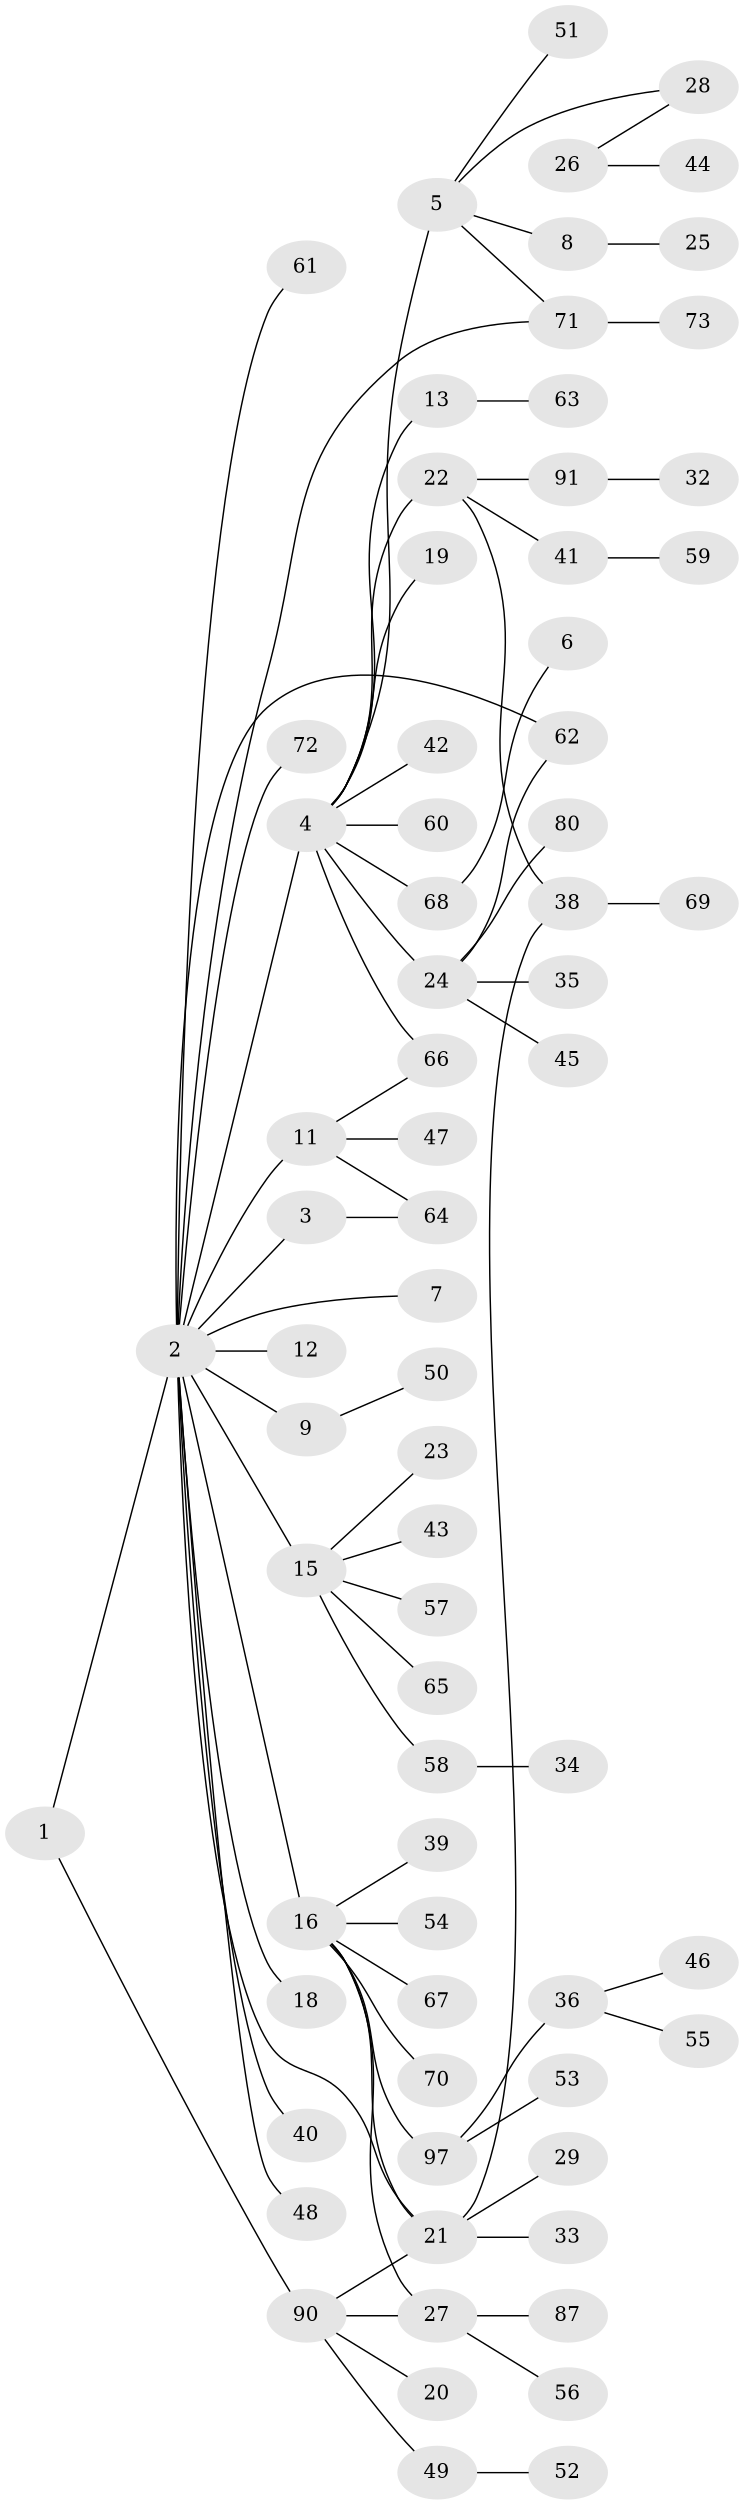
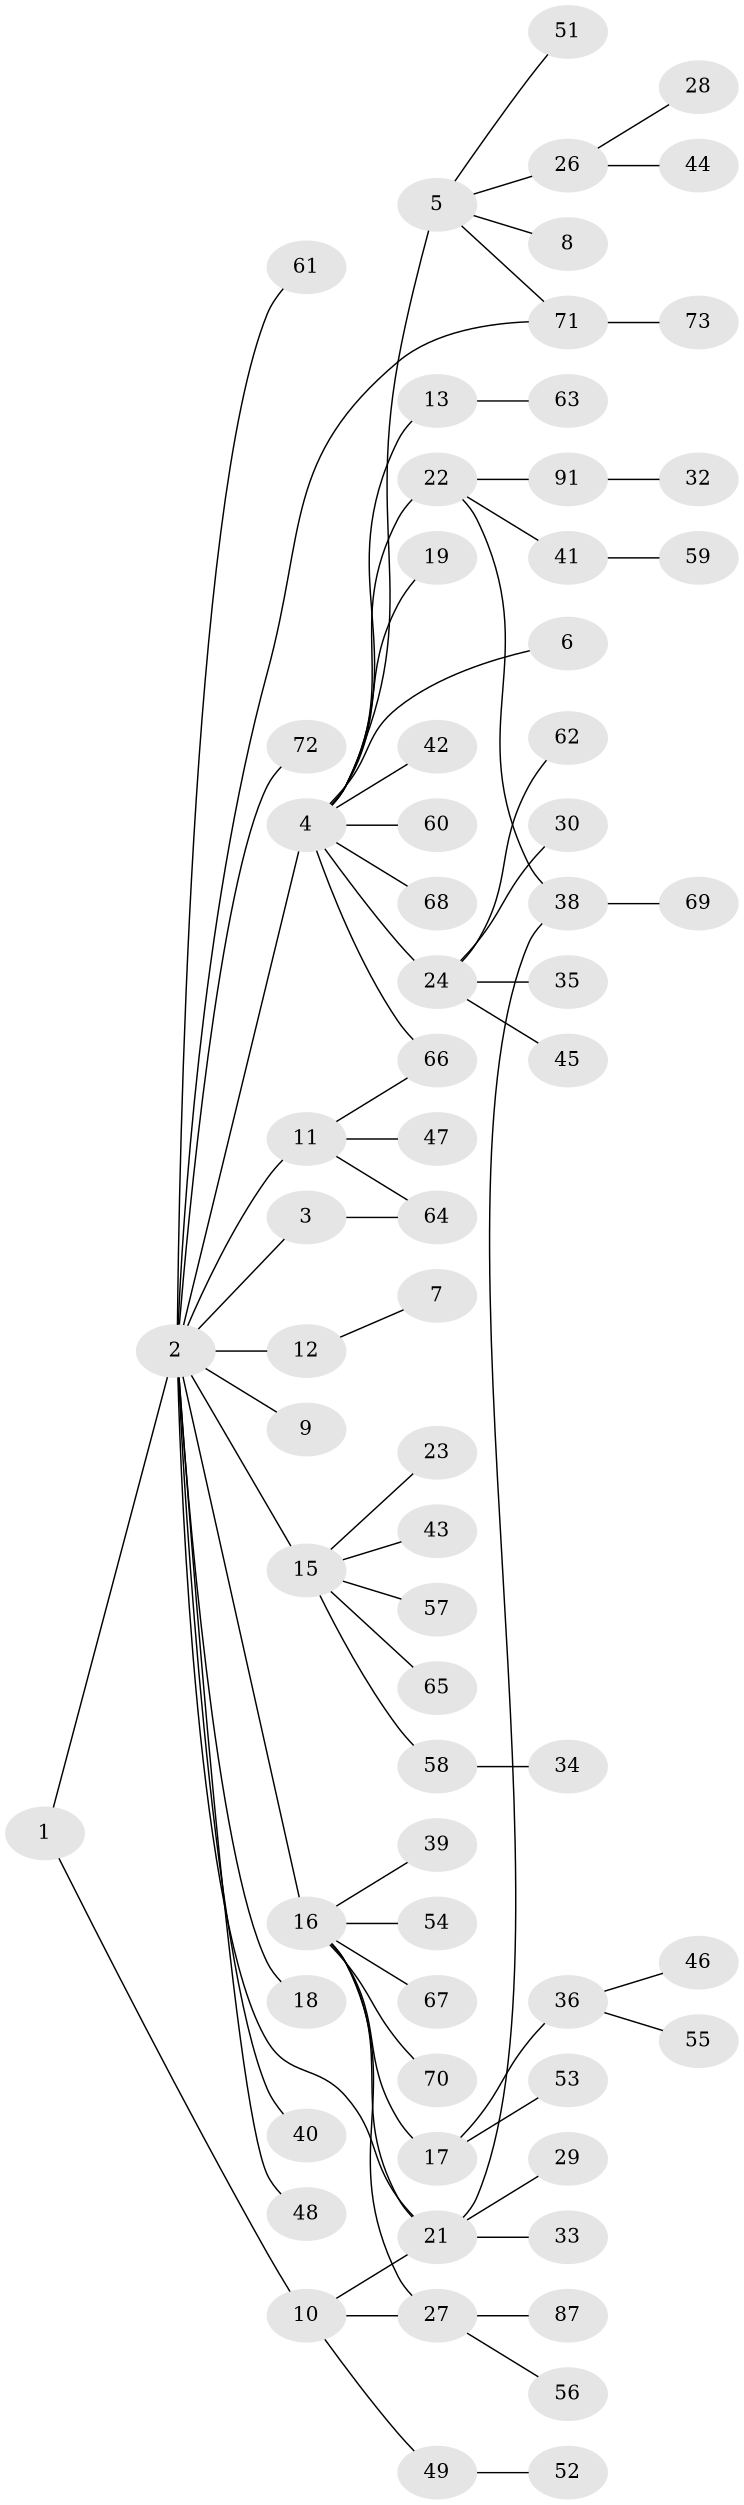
edge "28" -- "5": now "26" -- "5"
node "25": removed
edge "6" -- "68": now "6" -- "4"
node "80": label "80" -> "30"
edge "62" -- "2": removed
edge "7" -- "2": now "7" -- "12"
node "50": removed
node "97": label "97" -> "17"
node "90": label "90" -> "10"
node "20": removed
